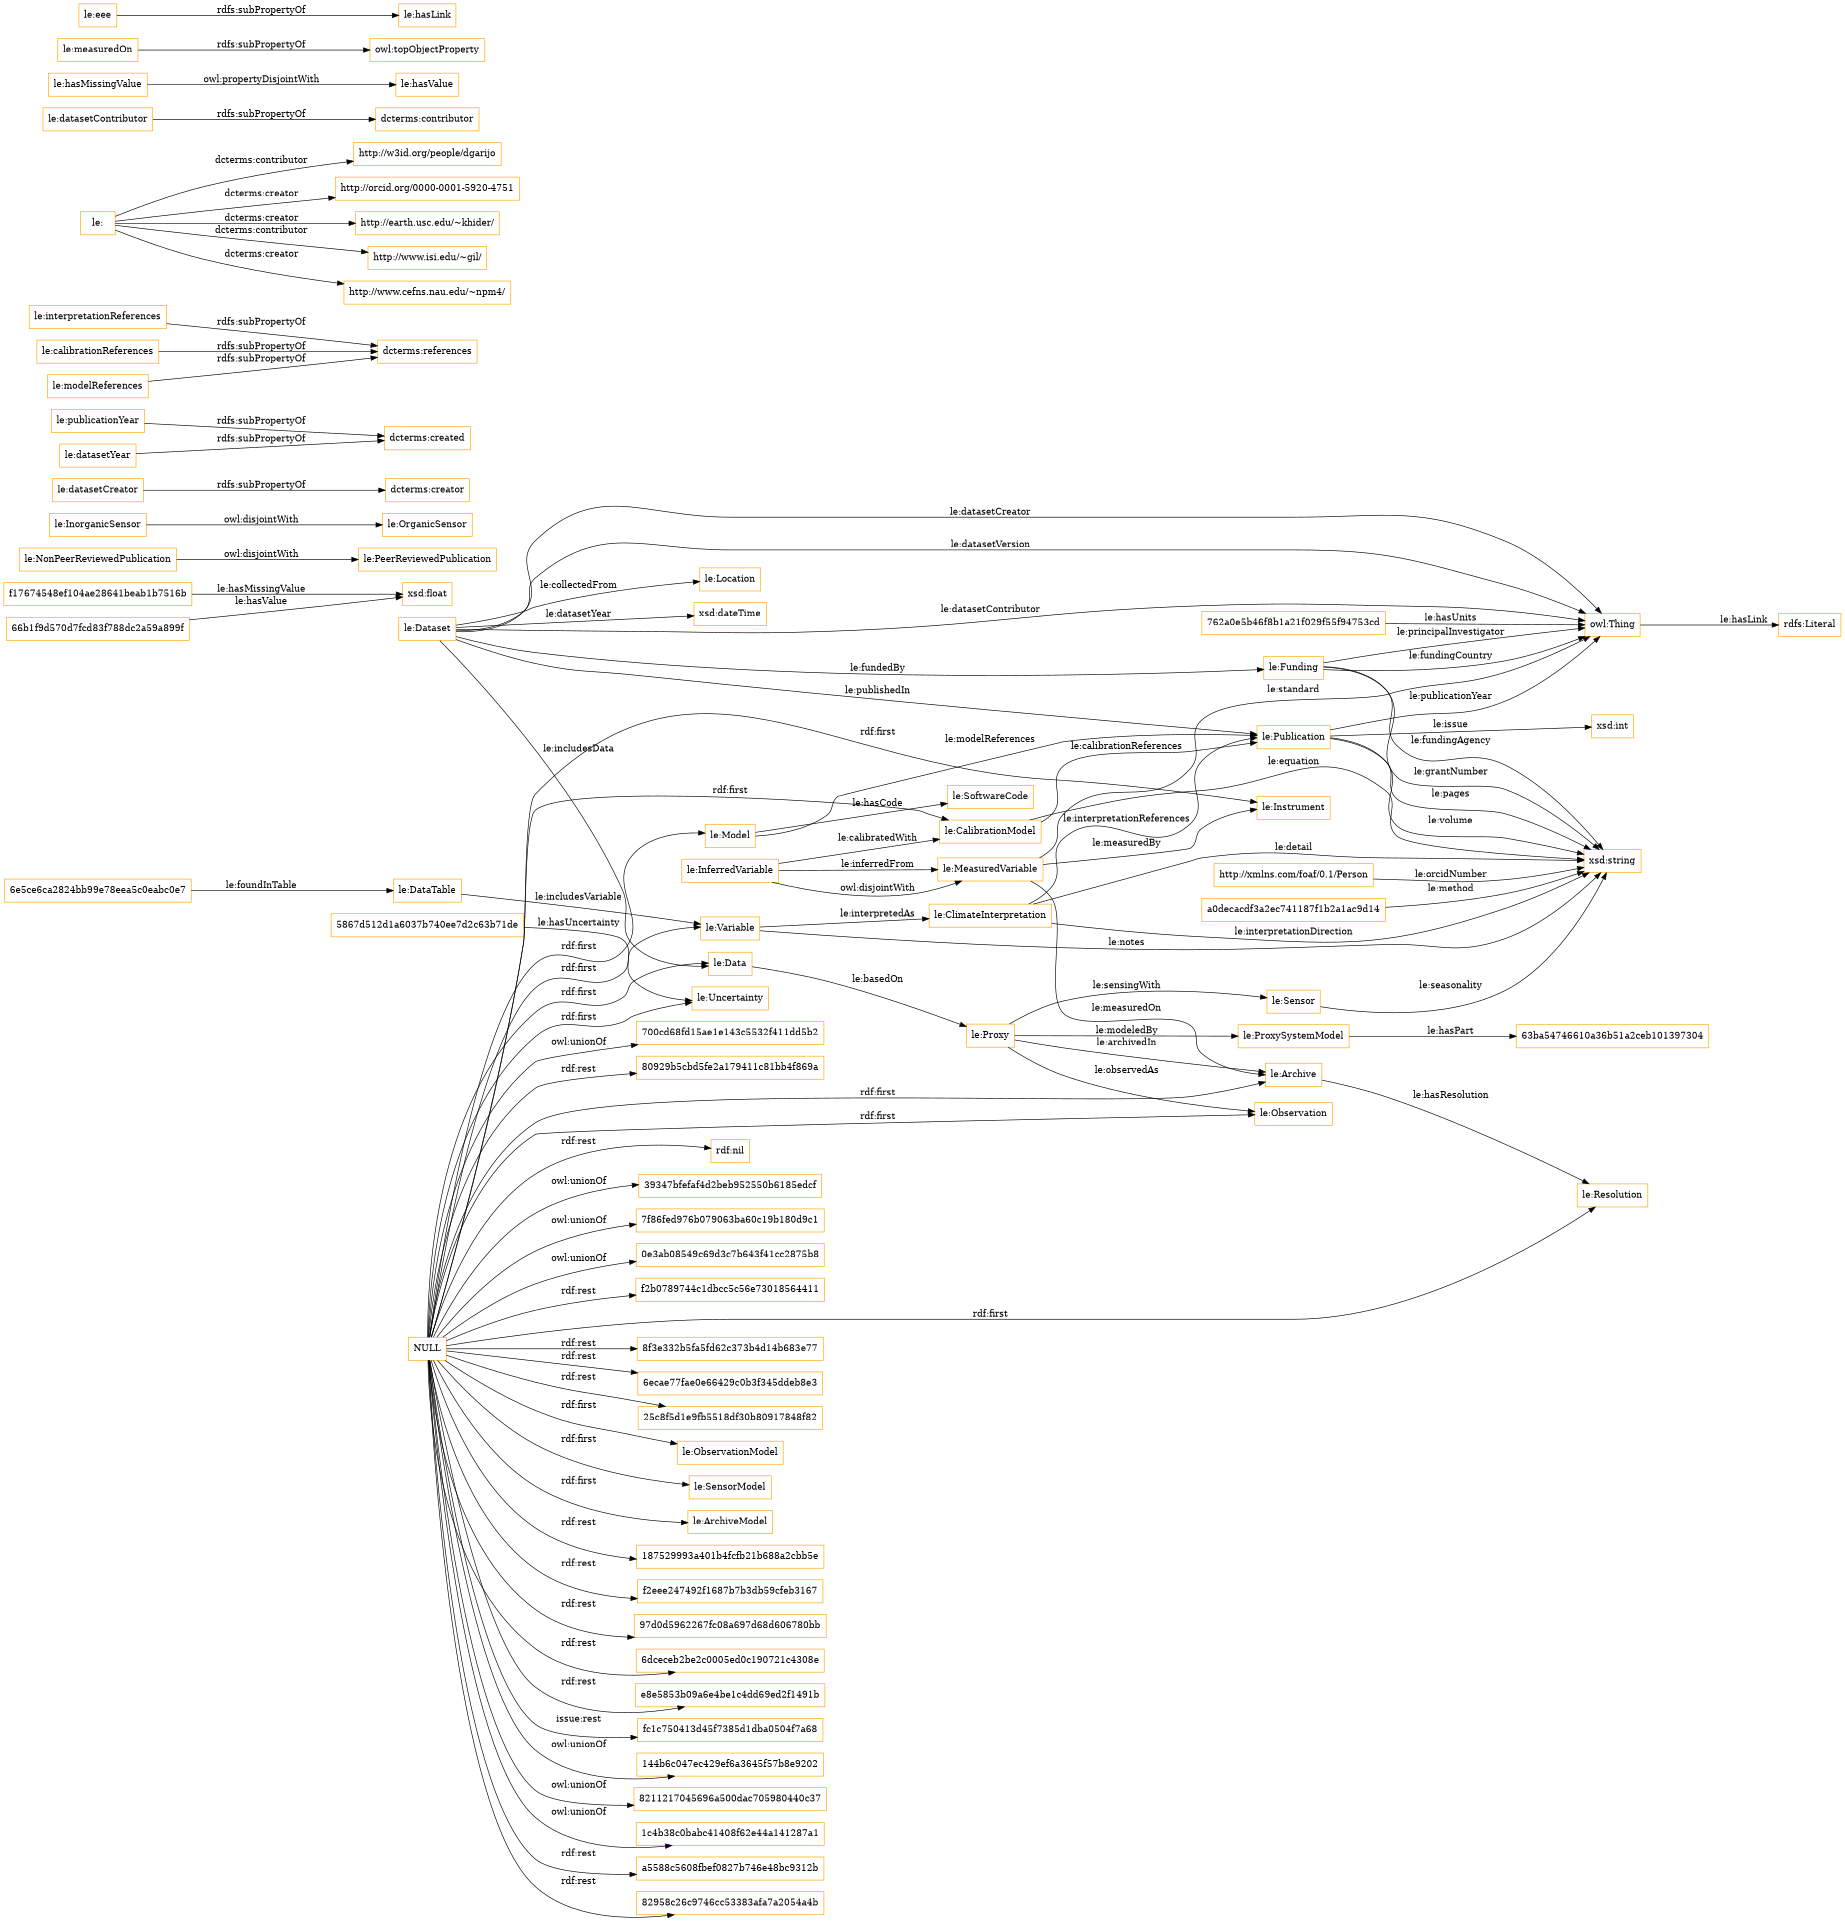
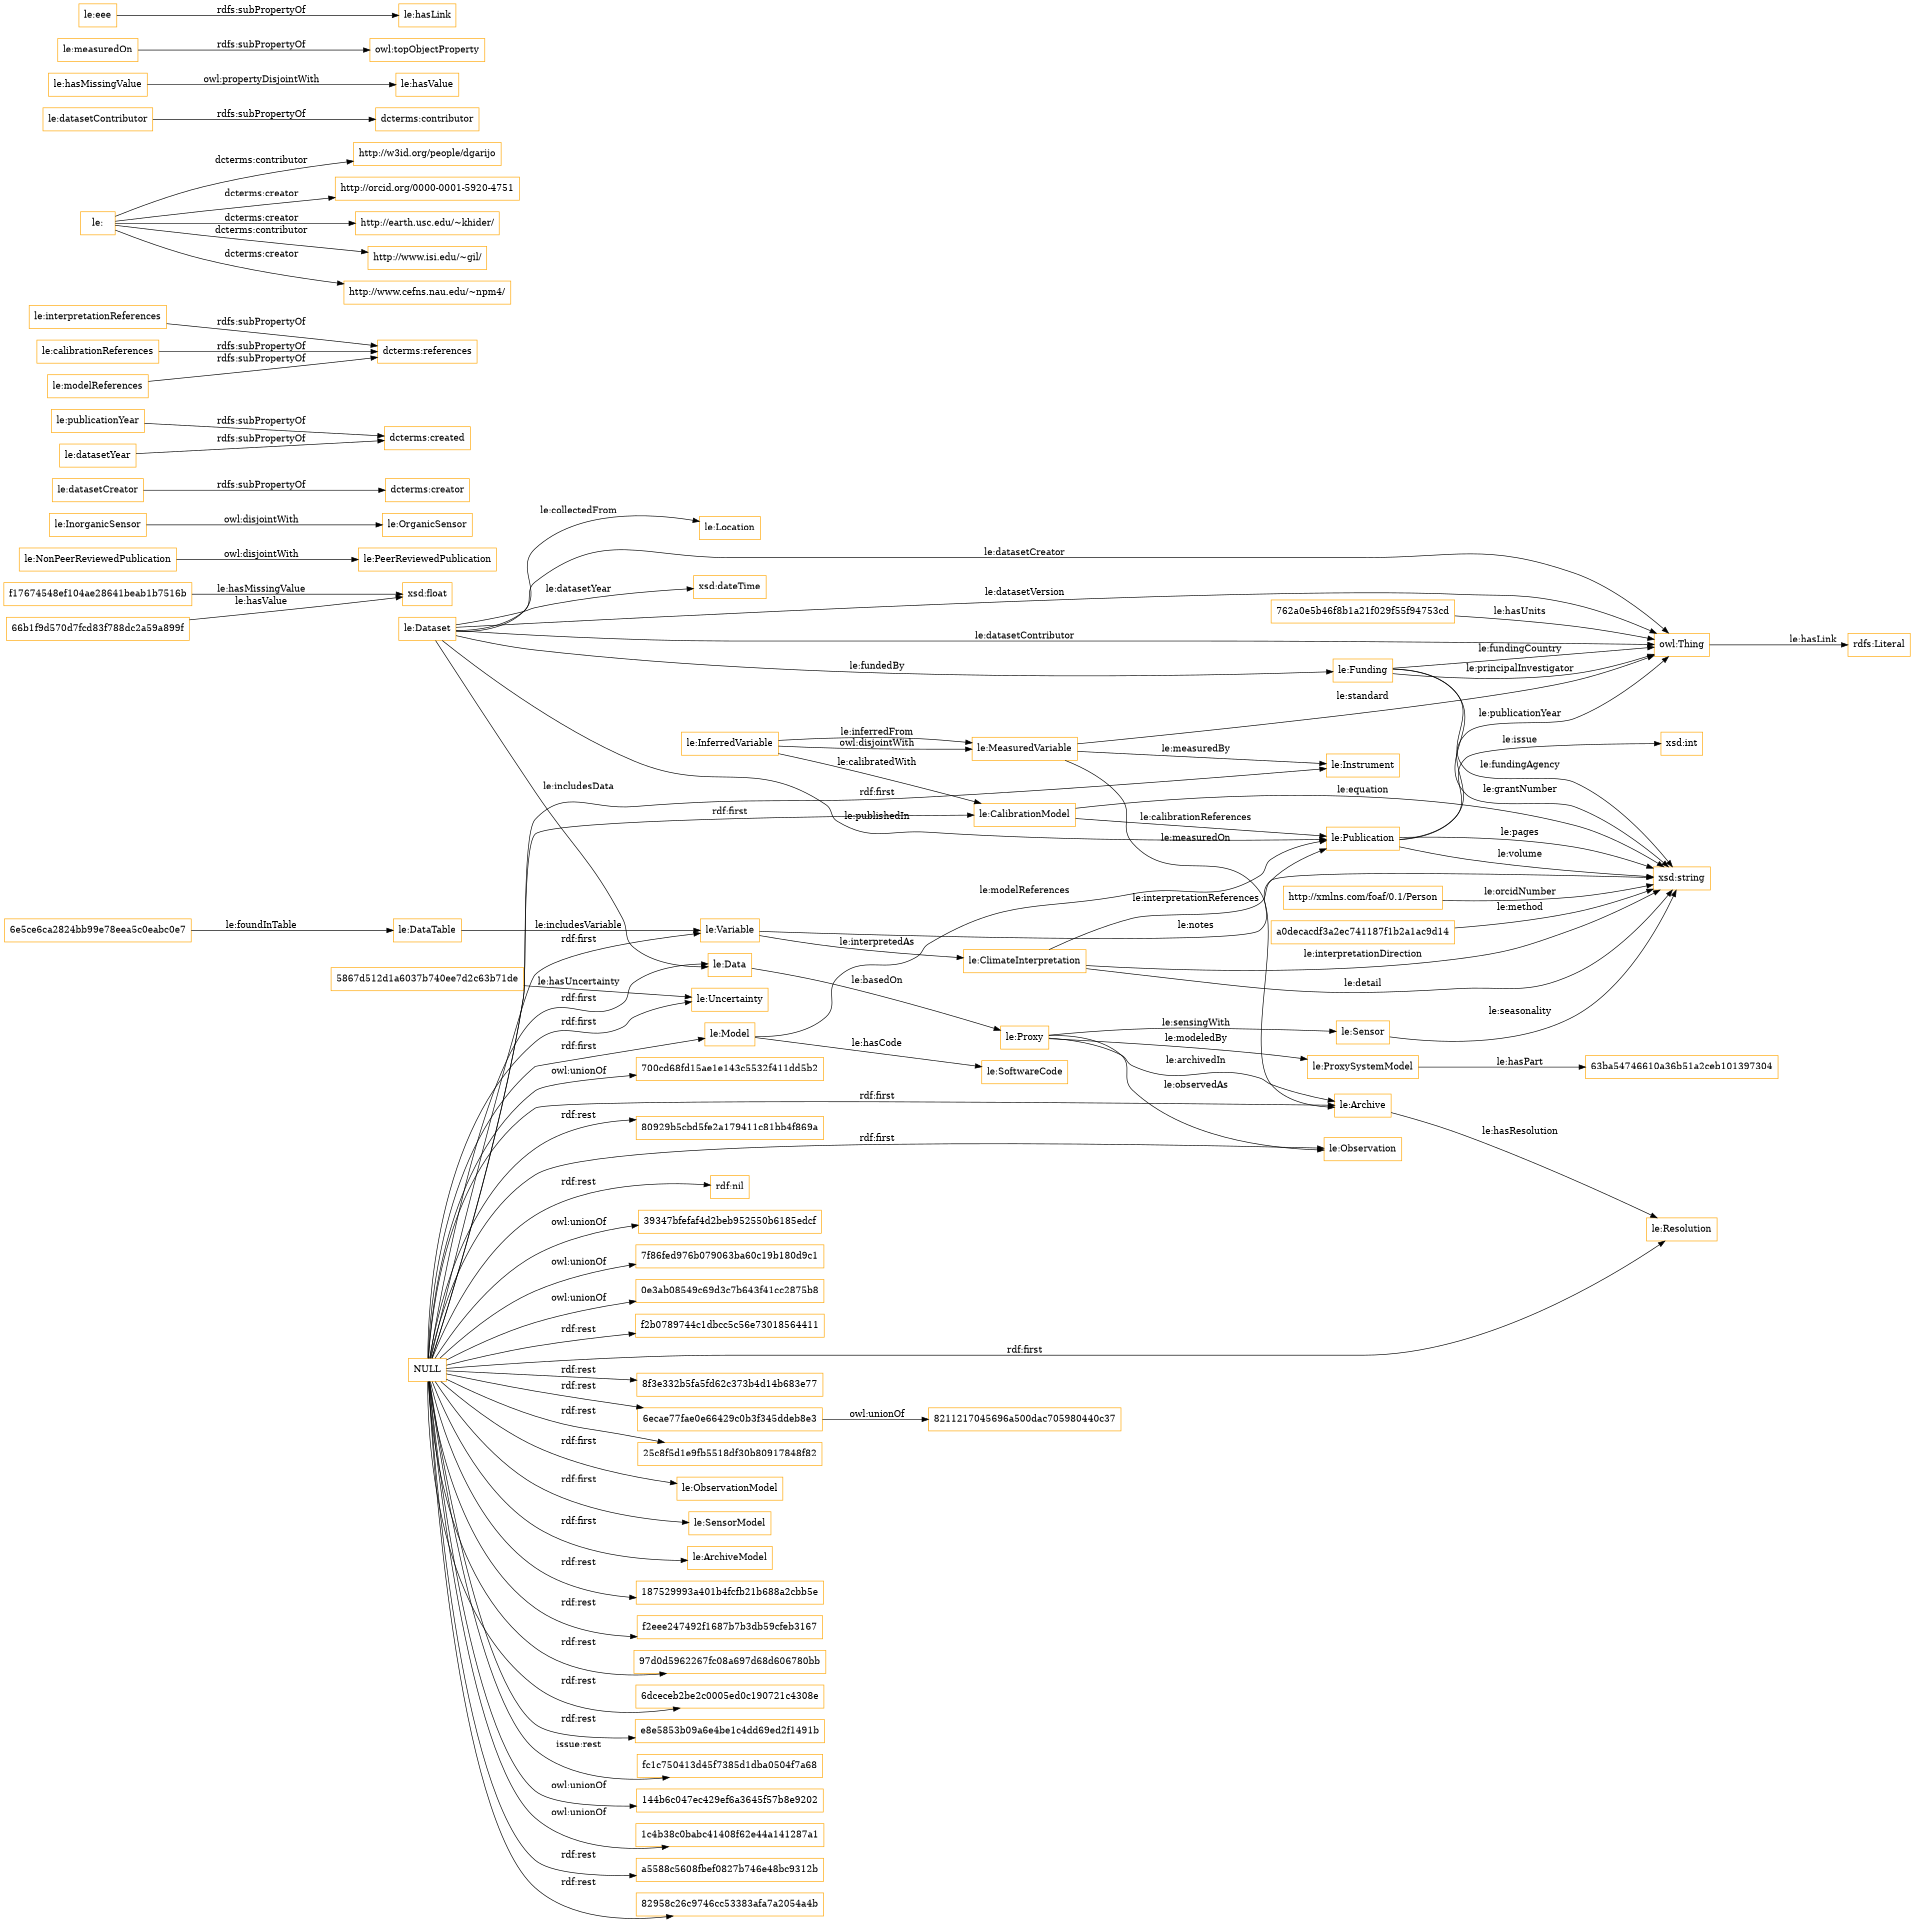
edge "NULL" -> "8211217045696a500dac705980440c37": now "6ecae77fae0e66429c0b3f345ddeb8e3" -> "8211217045696a500dac705980440c37"
